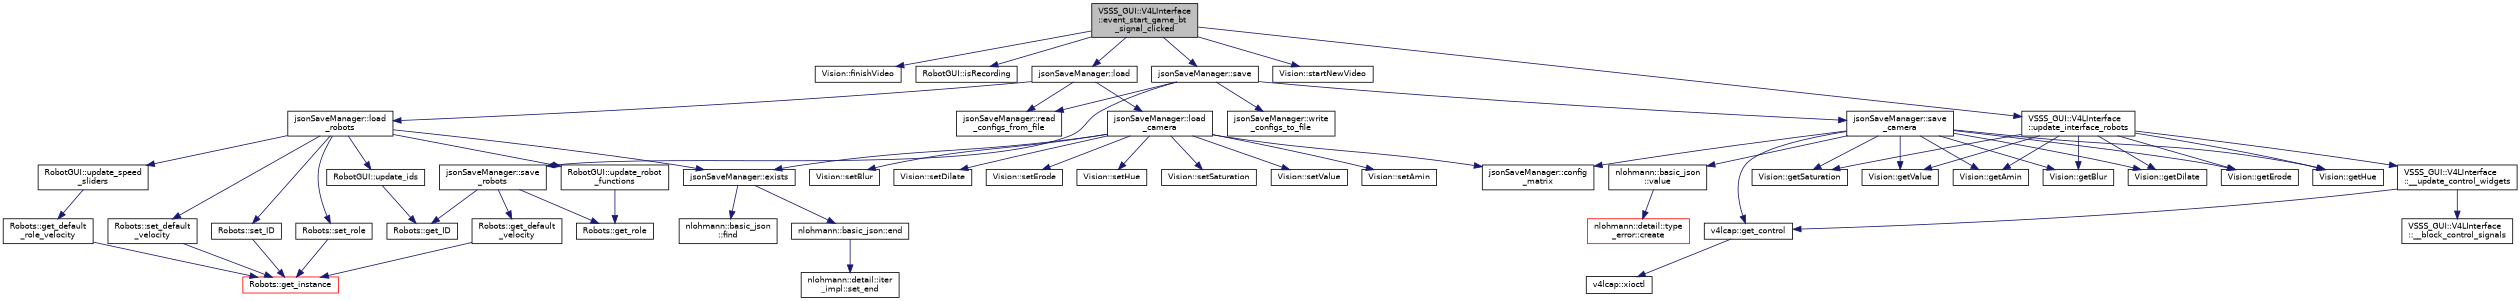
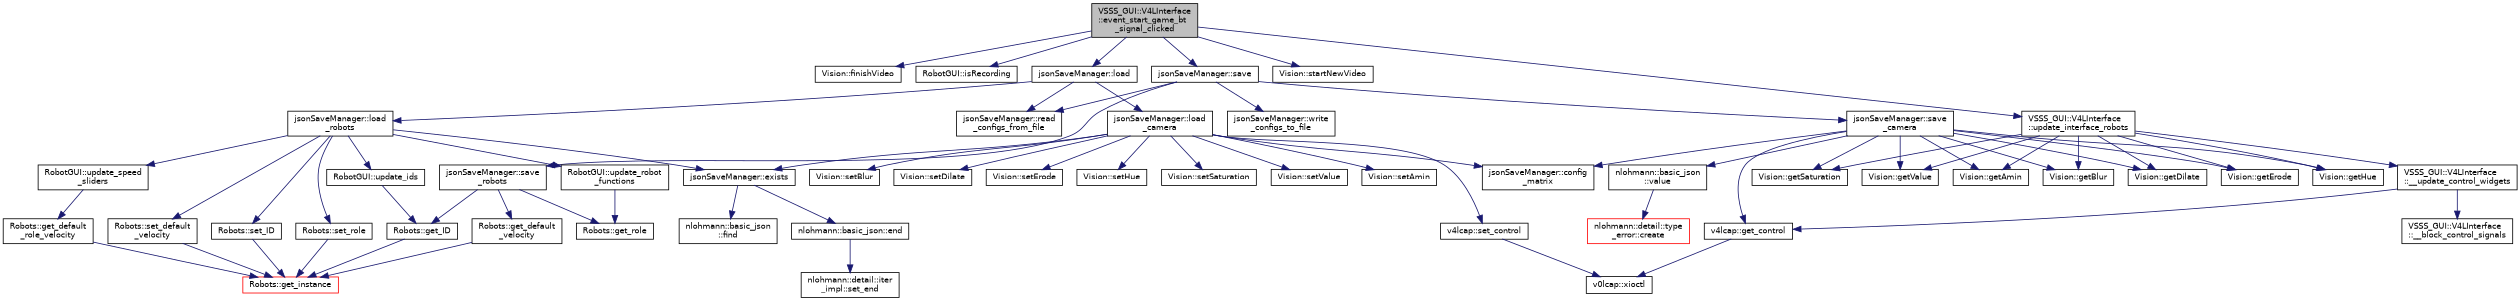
node "v4lcap::set_control": added
edge "Robots::get_ID" -> "Robots::get_instance": added
node "v4lcap::xioctl": label "v4lcap::xioctl" -> "v0lcap::xioctl"
